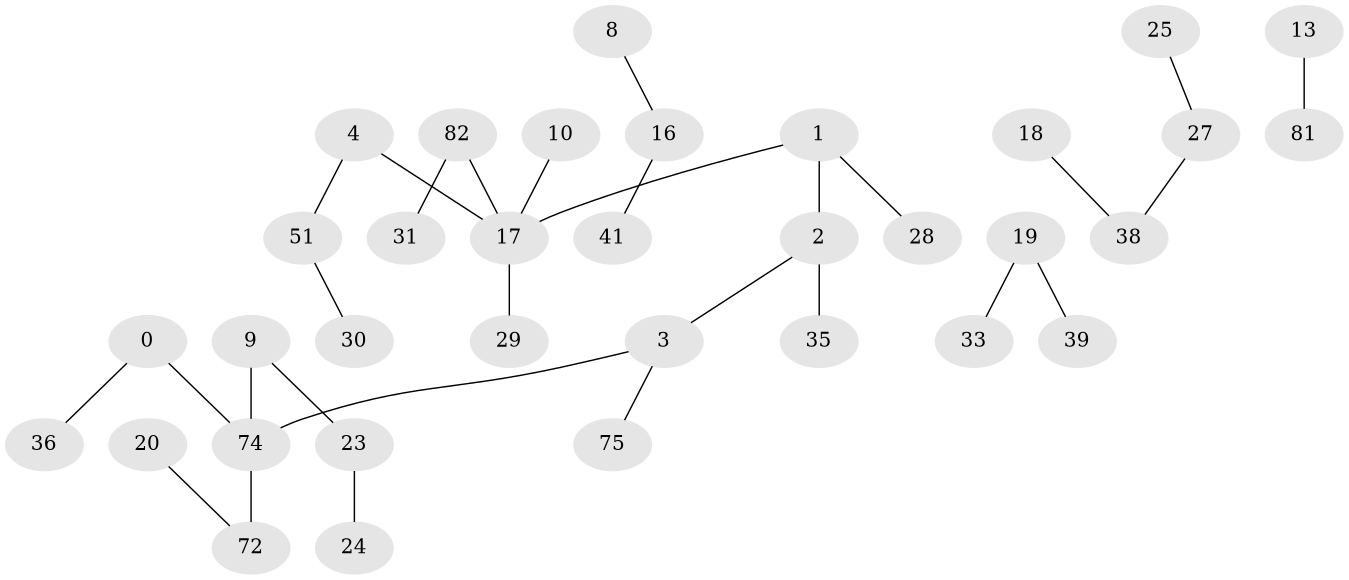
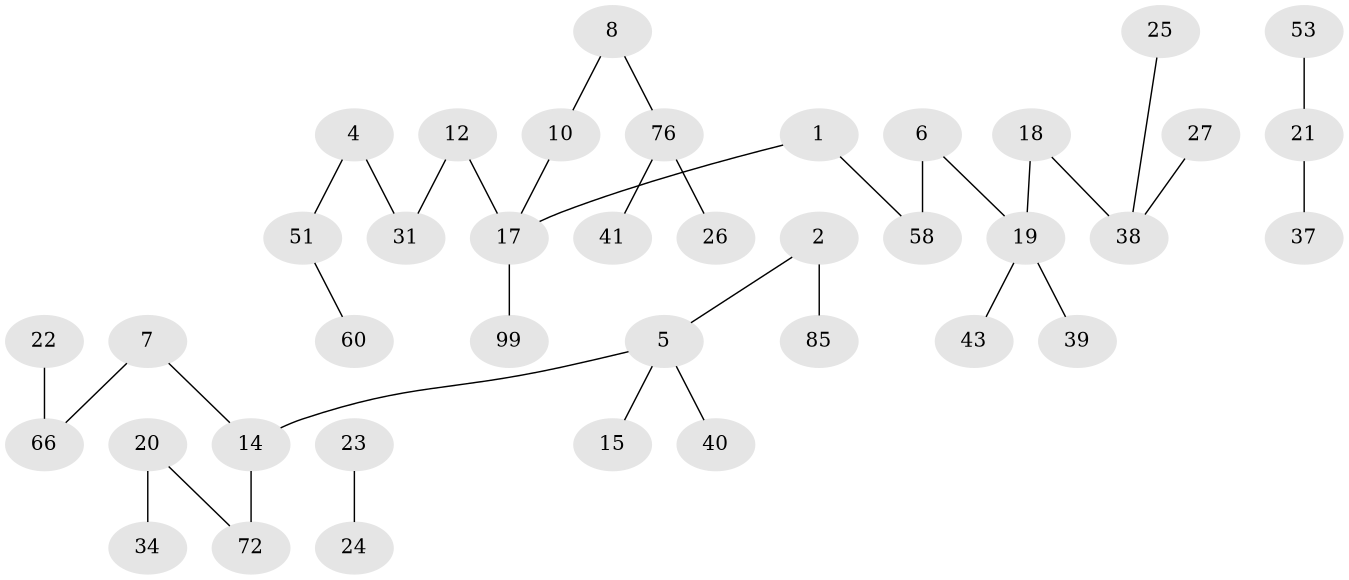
node "13": label "13" -> "53"
edge "8" -- "10": added
edge "25" -- "27": now "25" -- "38"
node "82": label "82" -> "12"
node "16": label "16" -> "76"
node "6": added
node "81": label "81" -> "21"
edge "4" -- "17": now "4" -- "31"
edge "1" -- "2": removed
edge "18" -- "19": added
node "26": added
node "28": label "28" -> "58"
node "37": added
node "22": added
node "0": label "0" -> "7"
node "9": removed
node "30": label "30" -> "60"
node "29": label "29" -> "99"
node "3": label "3" -> "5"
node "35": label "35" -> "85"
node "33": label "33" -> "43"
node "36": label "36" -> "66"
node "74": label "74" -> "14"
node "75": label "75" -> "15"
node "40": added
node "34": added
